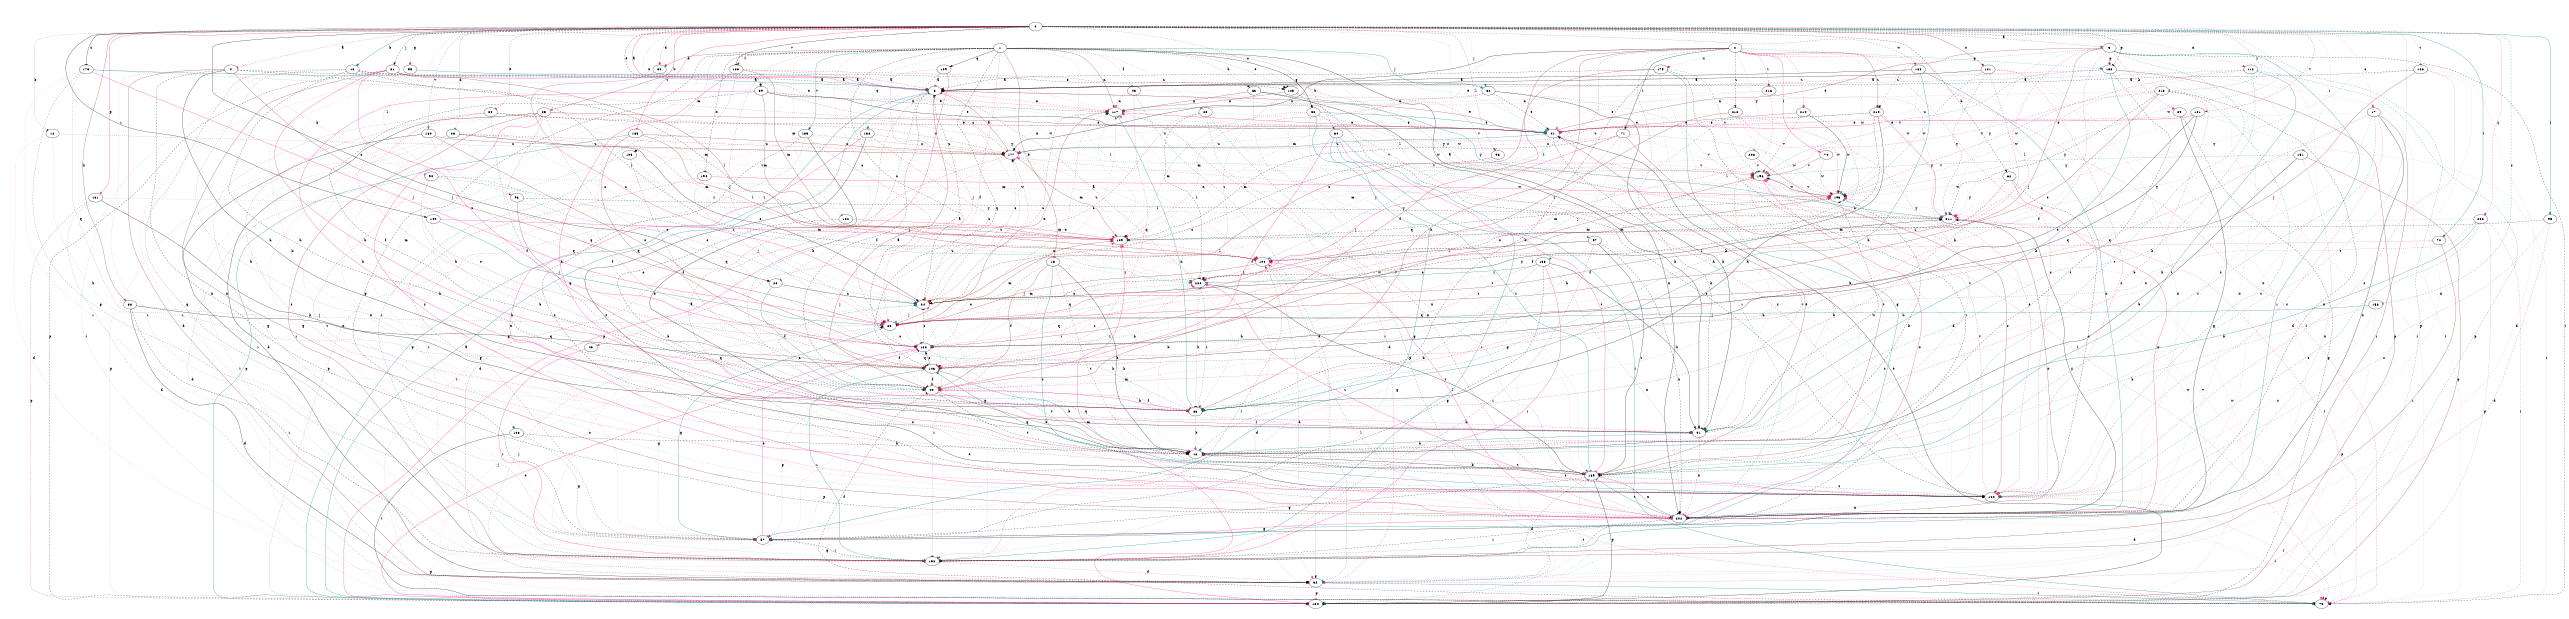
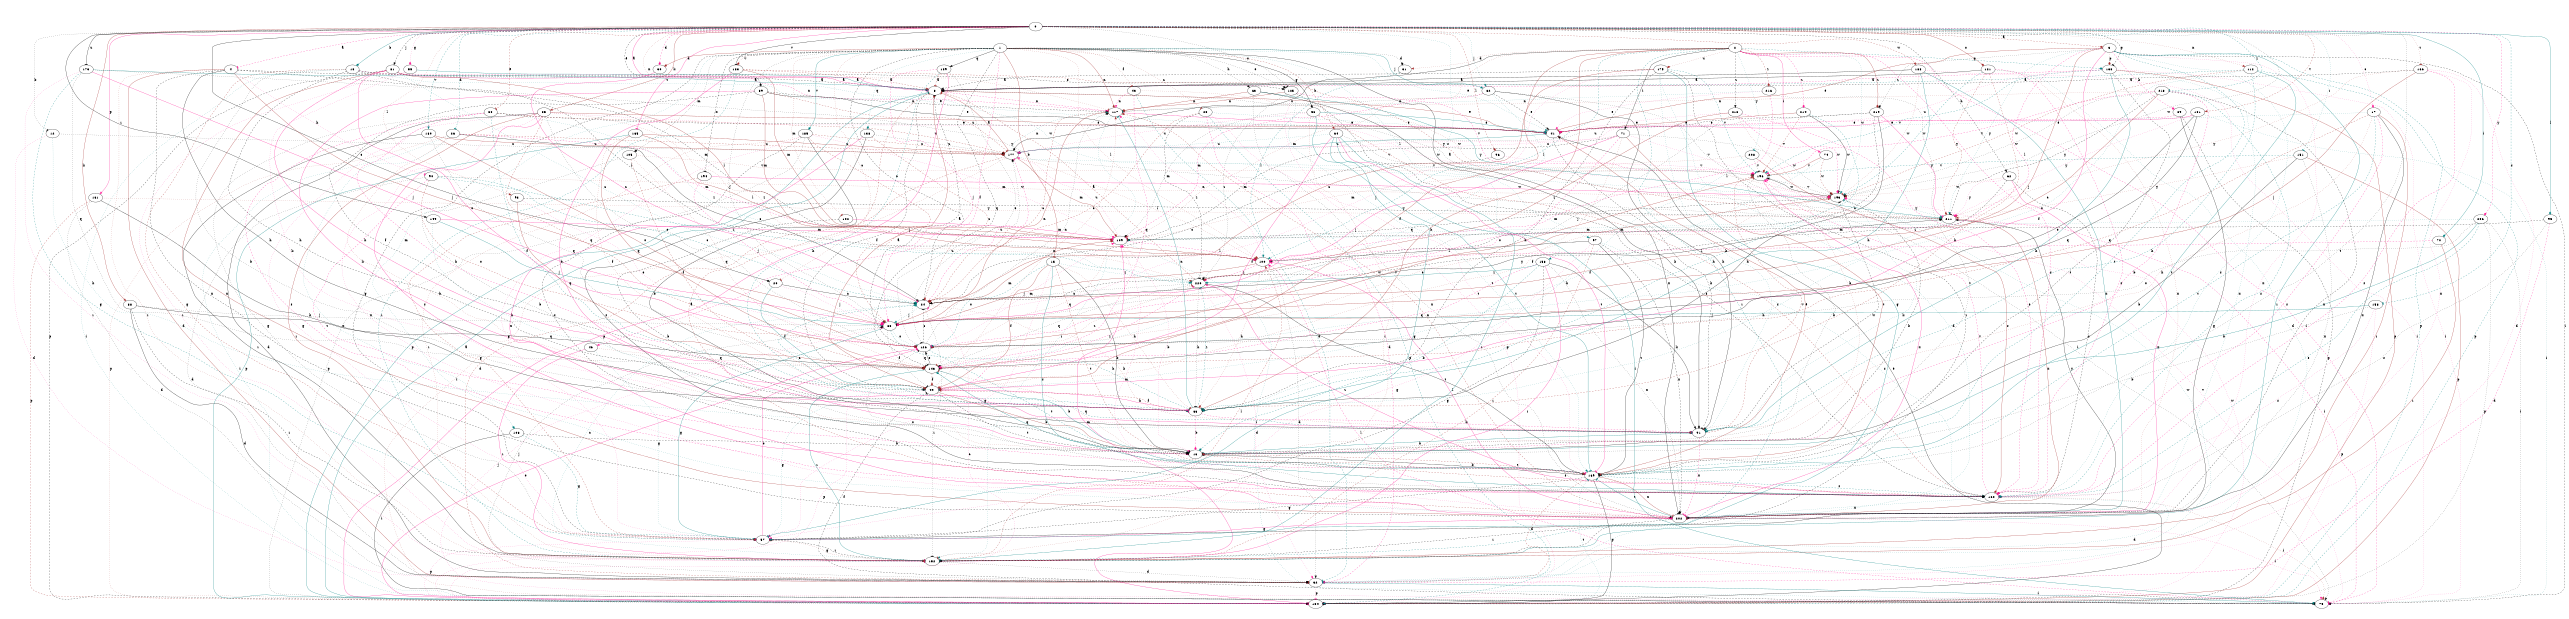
node "31": added
edge "3" -> "49": style dashed -> solid
